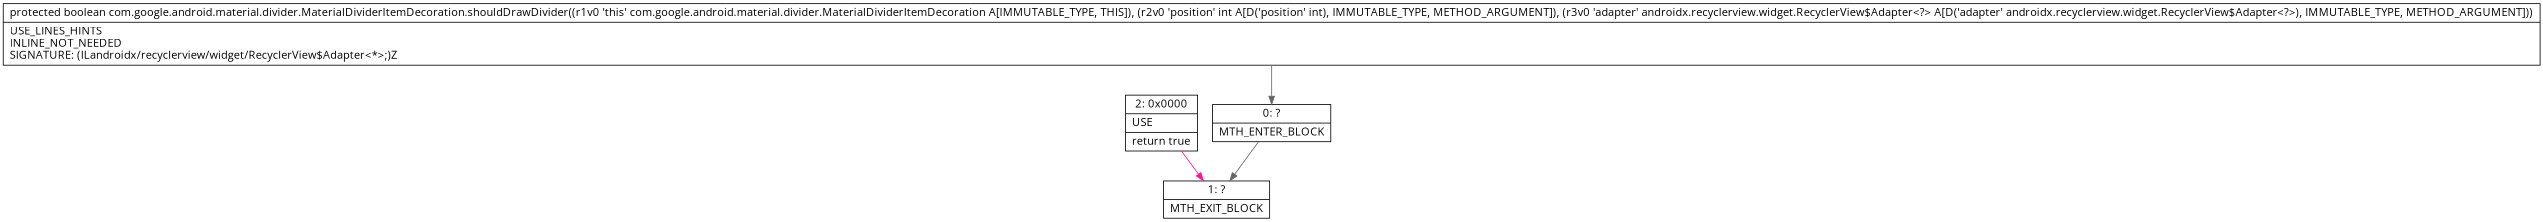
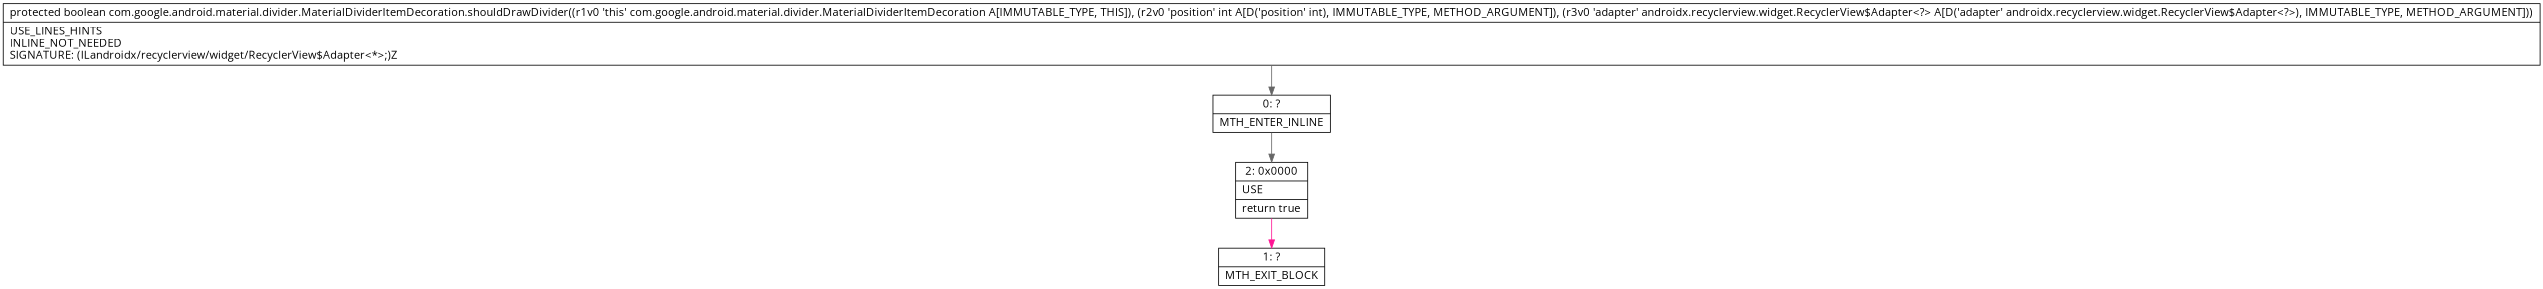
node "0: ?": text "MTH_ENTER_BLOCK" -> "MTH_ENTER_INLINE"
edge "0: ?" -> "1: ?": now "0: ?" -> "2: 0x0000"
